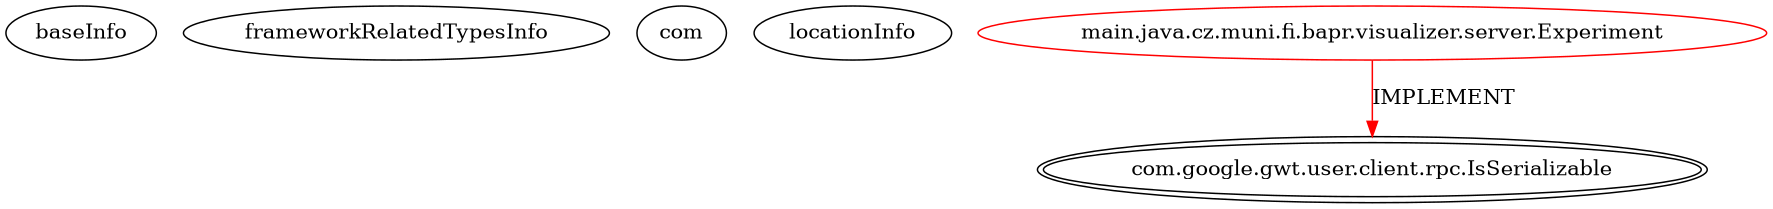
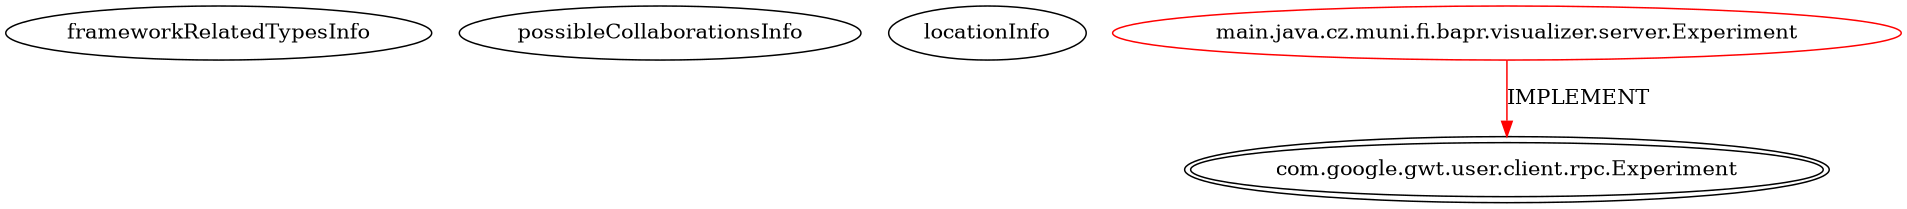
node "baseInfo": removed
node "com": label "com" -> "possibleCollaborationsInfo"
node "com.google.gwt.user.client.rpc.IsSerializable": label "com.google.gwt.user.client.rpc.IsSerializable" -> "com.google.gwt.user.client.rpc.Experiment"
